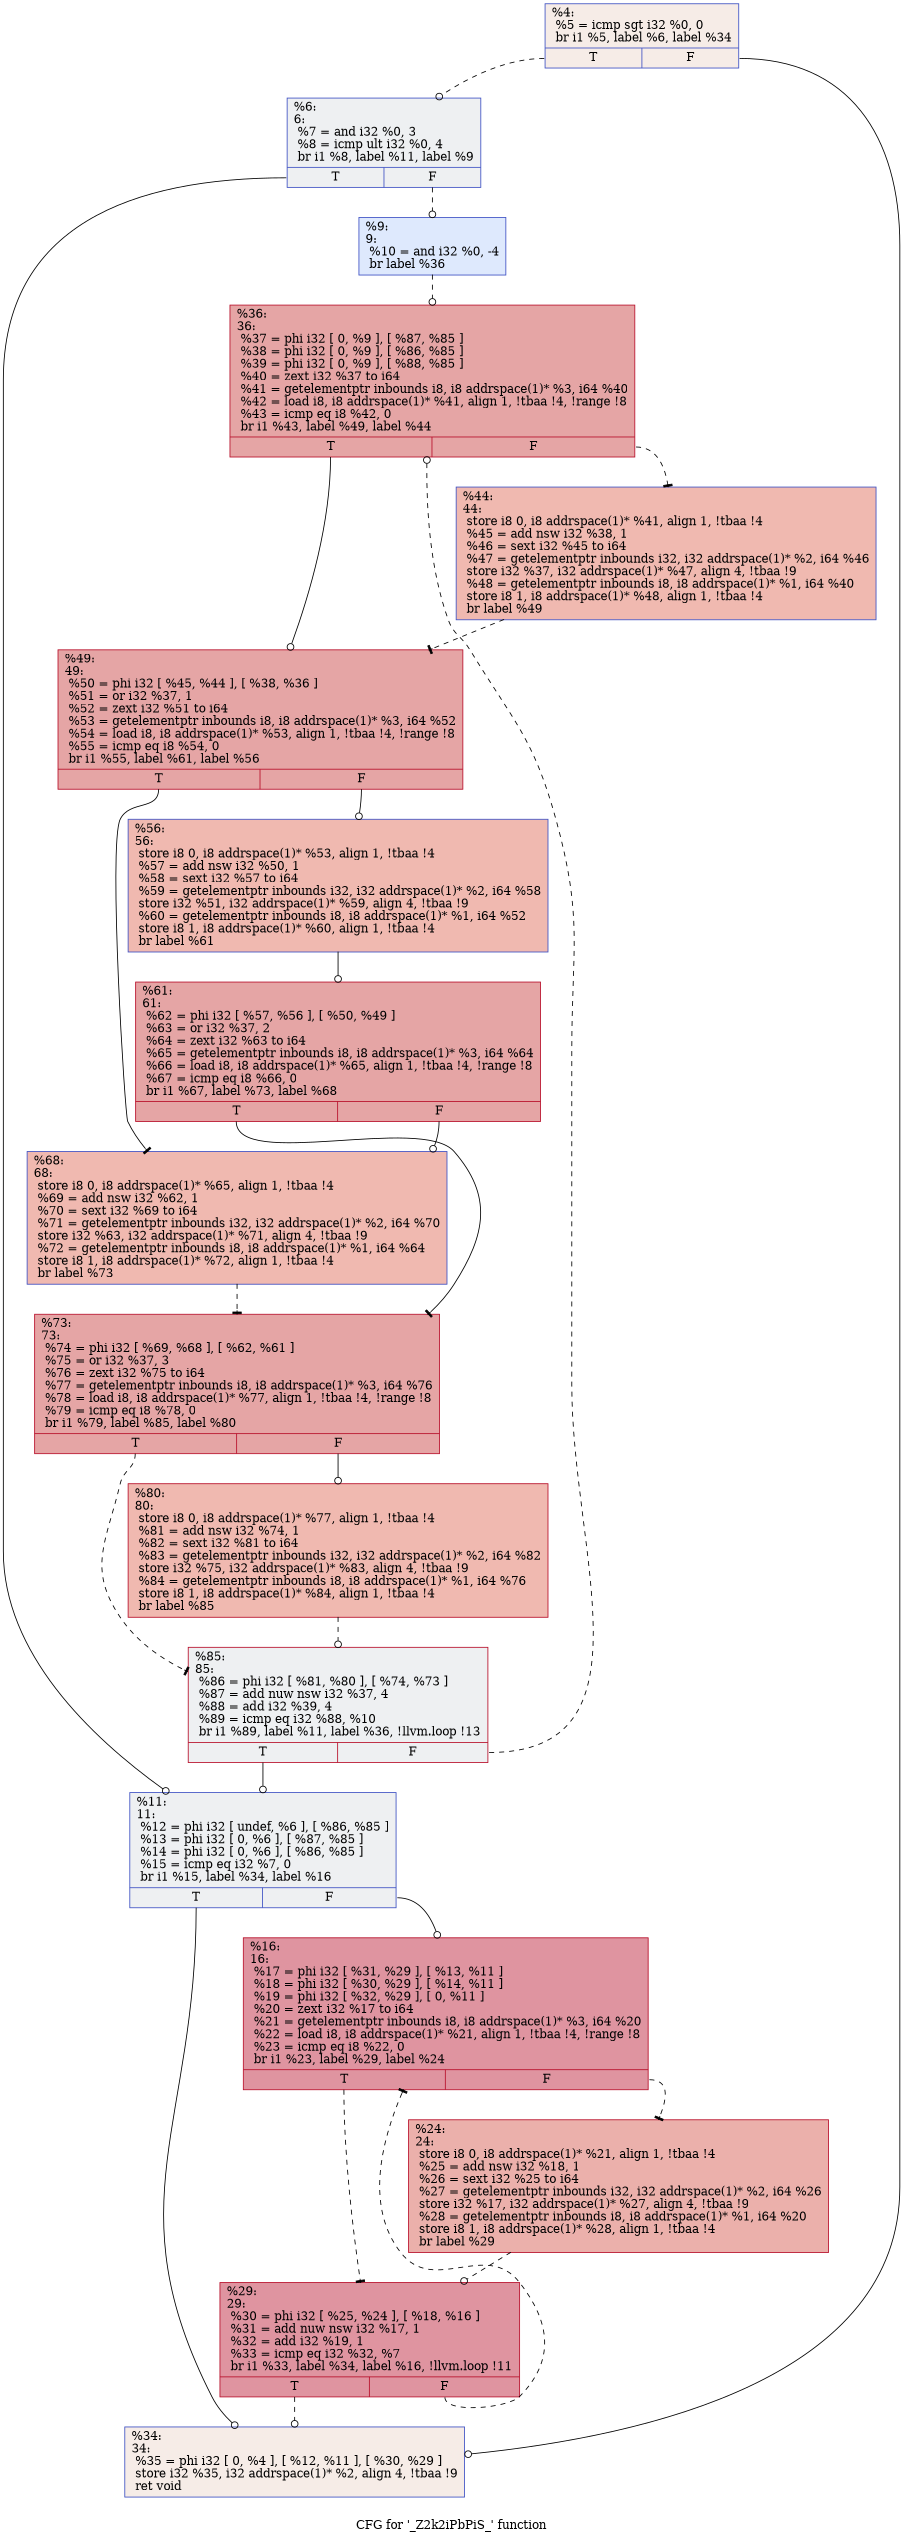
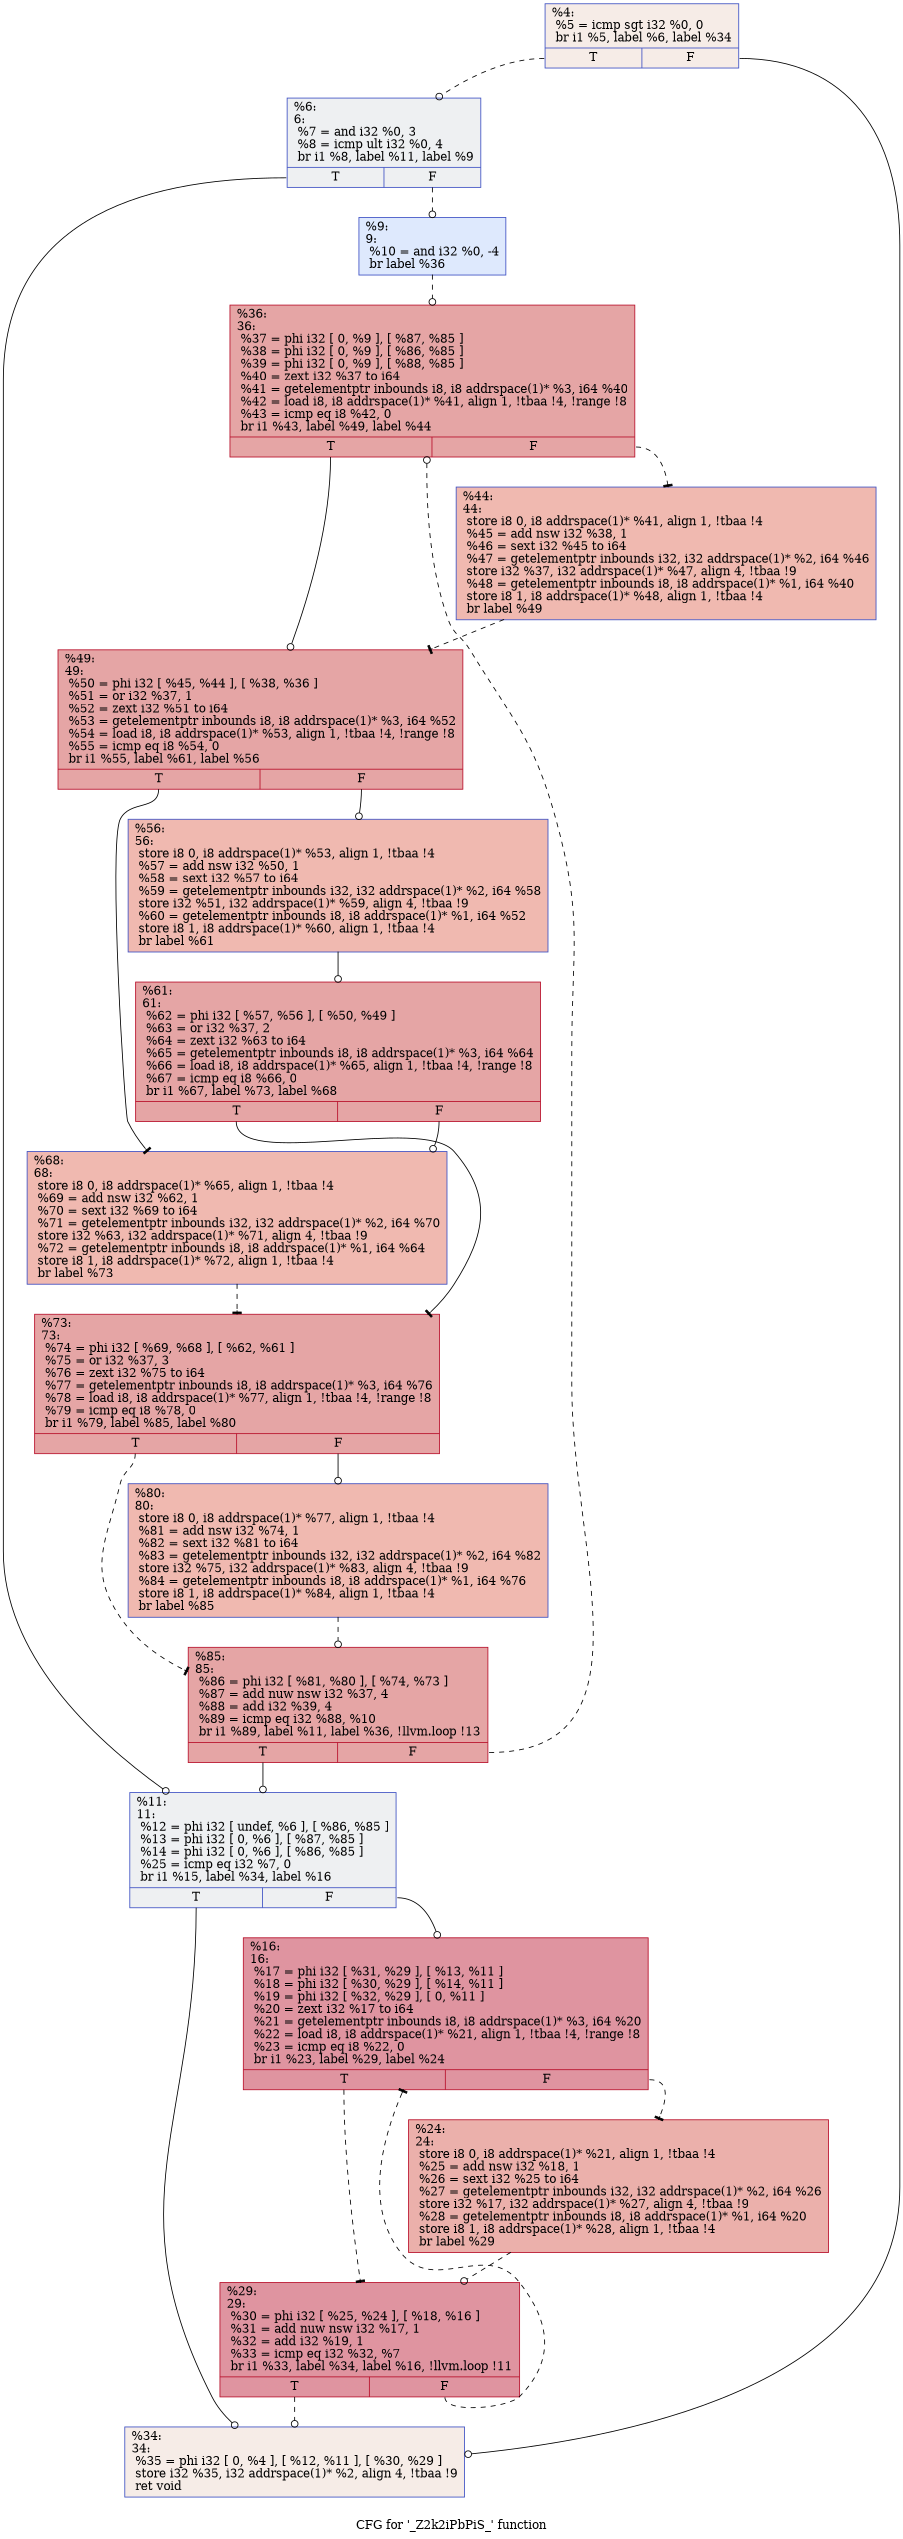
node "%80:": color #b70d28ff -> #3d50c3ff
node "%85:": fillcolor #d9dce170 -> #c5333470
node "%11:": text "%15 = icmp eq i32 %7, 0" -> "%25 = icmp eq i32 %7, 0"
